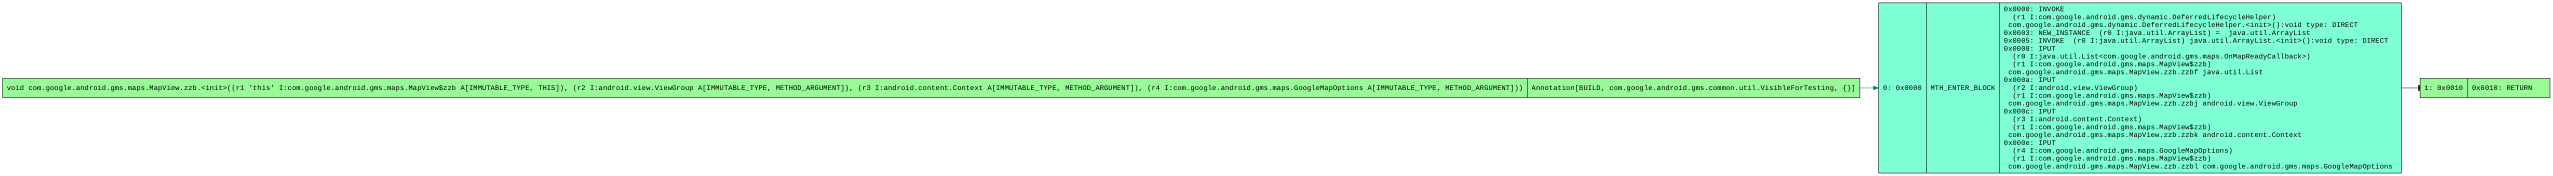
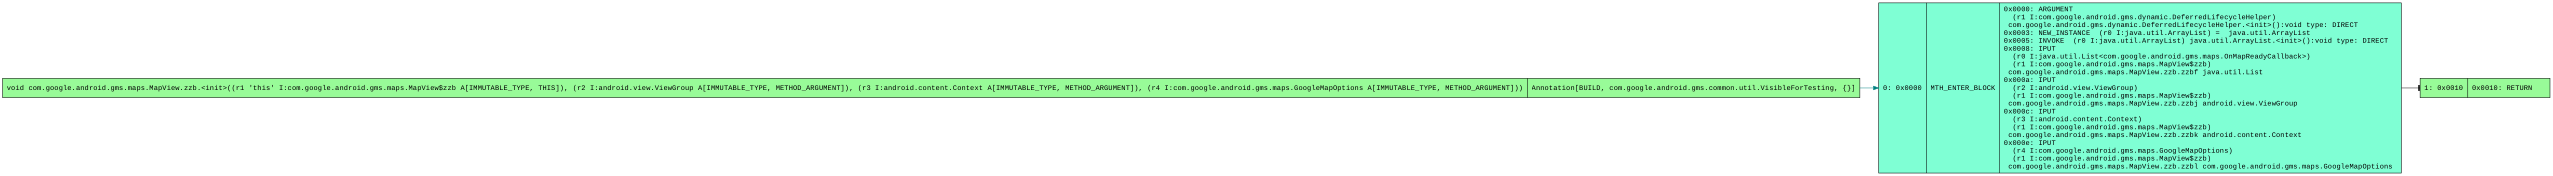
node "0: 0x0000": text "0x0000: INVOKE" -> "0x0000: ARGUMENT"
